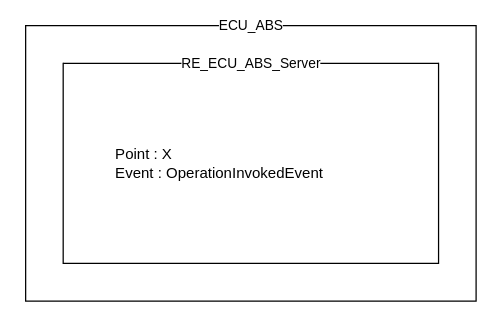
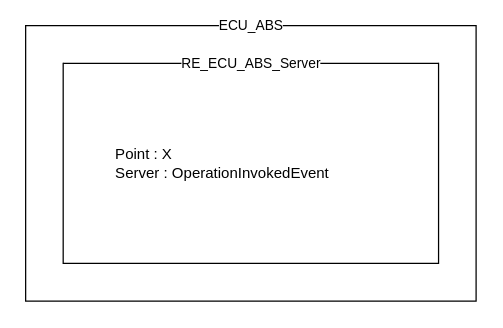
node "Point : X Event : OperationInvokedEvent": label "Point : X Event : OperationInvokedEvent" -> "Point : X Server : OperationInvokedEvent"
